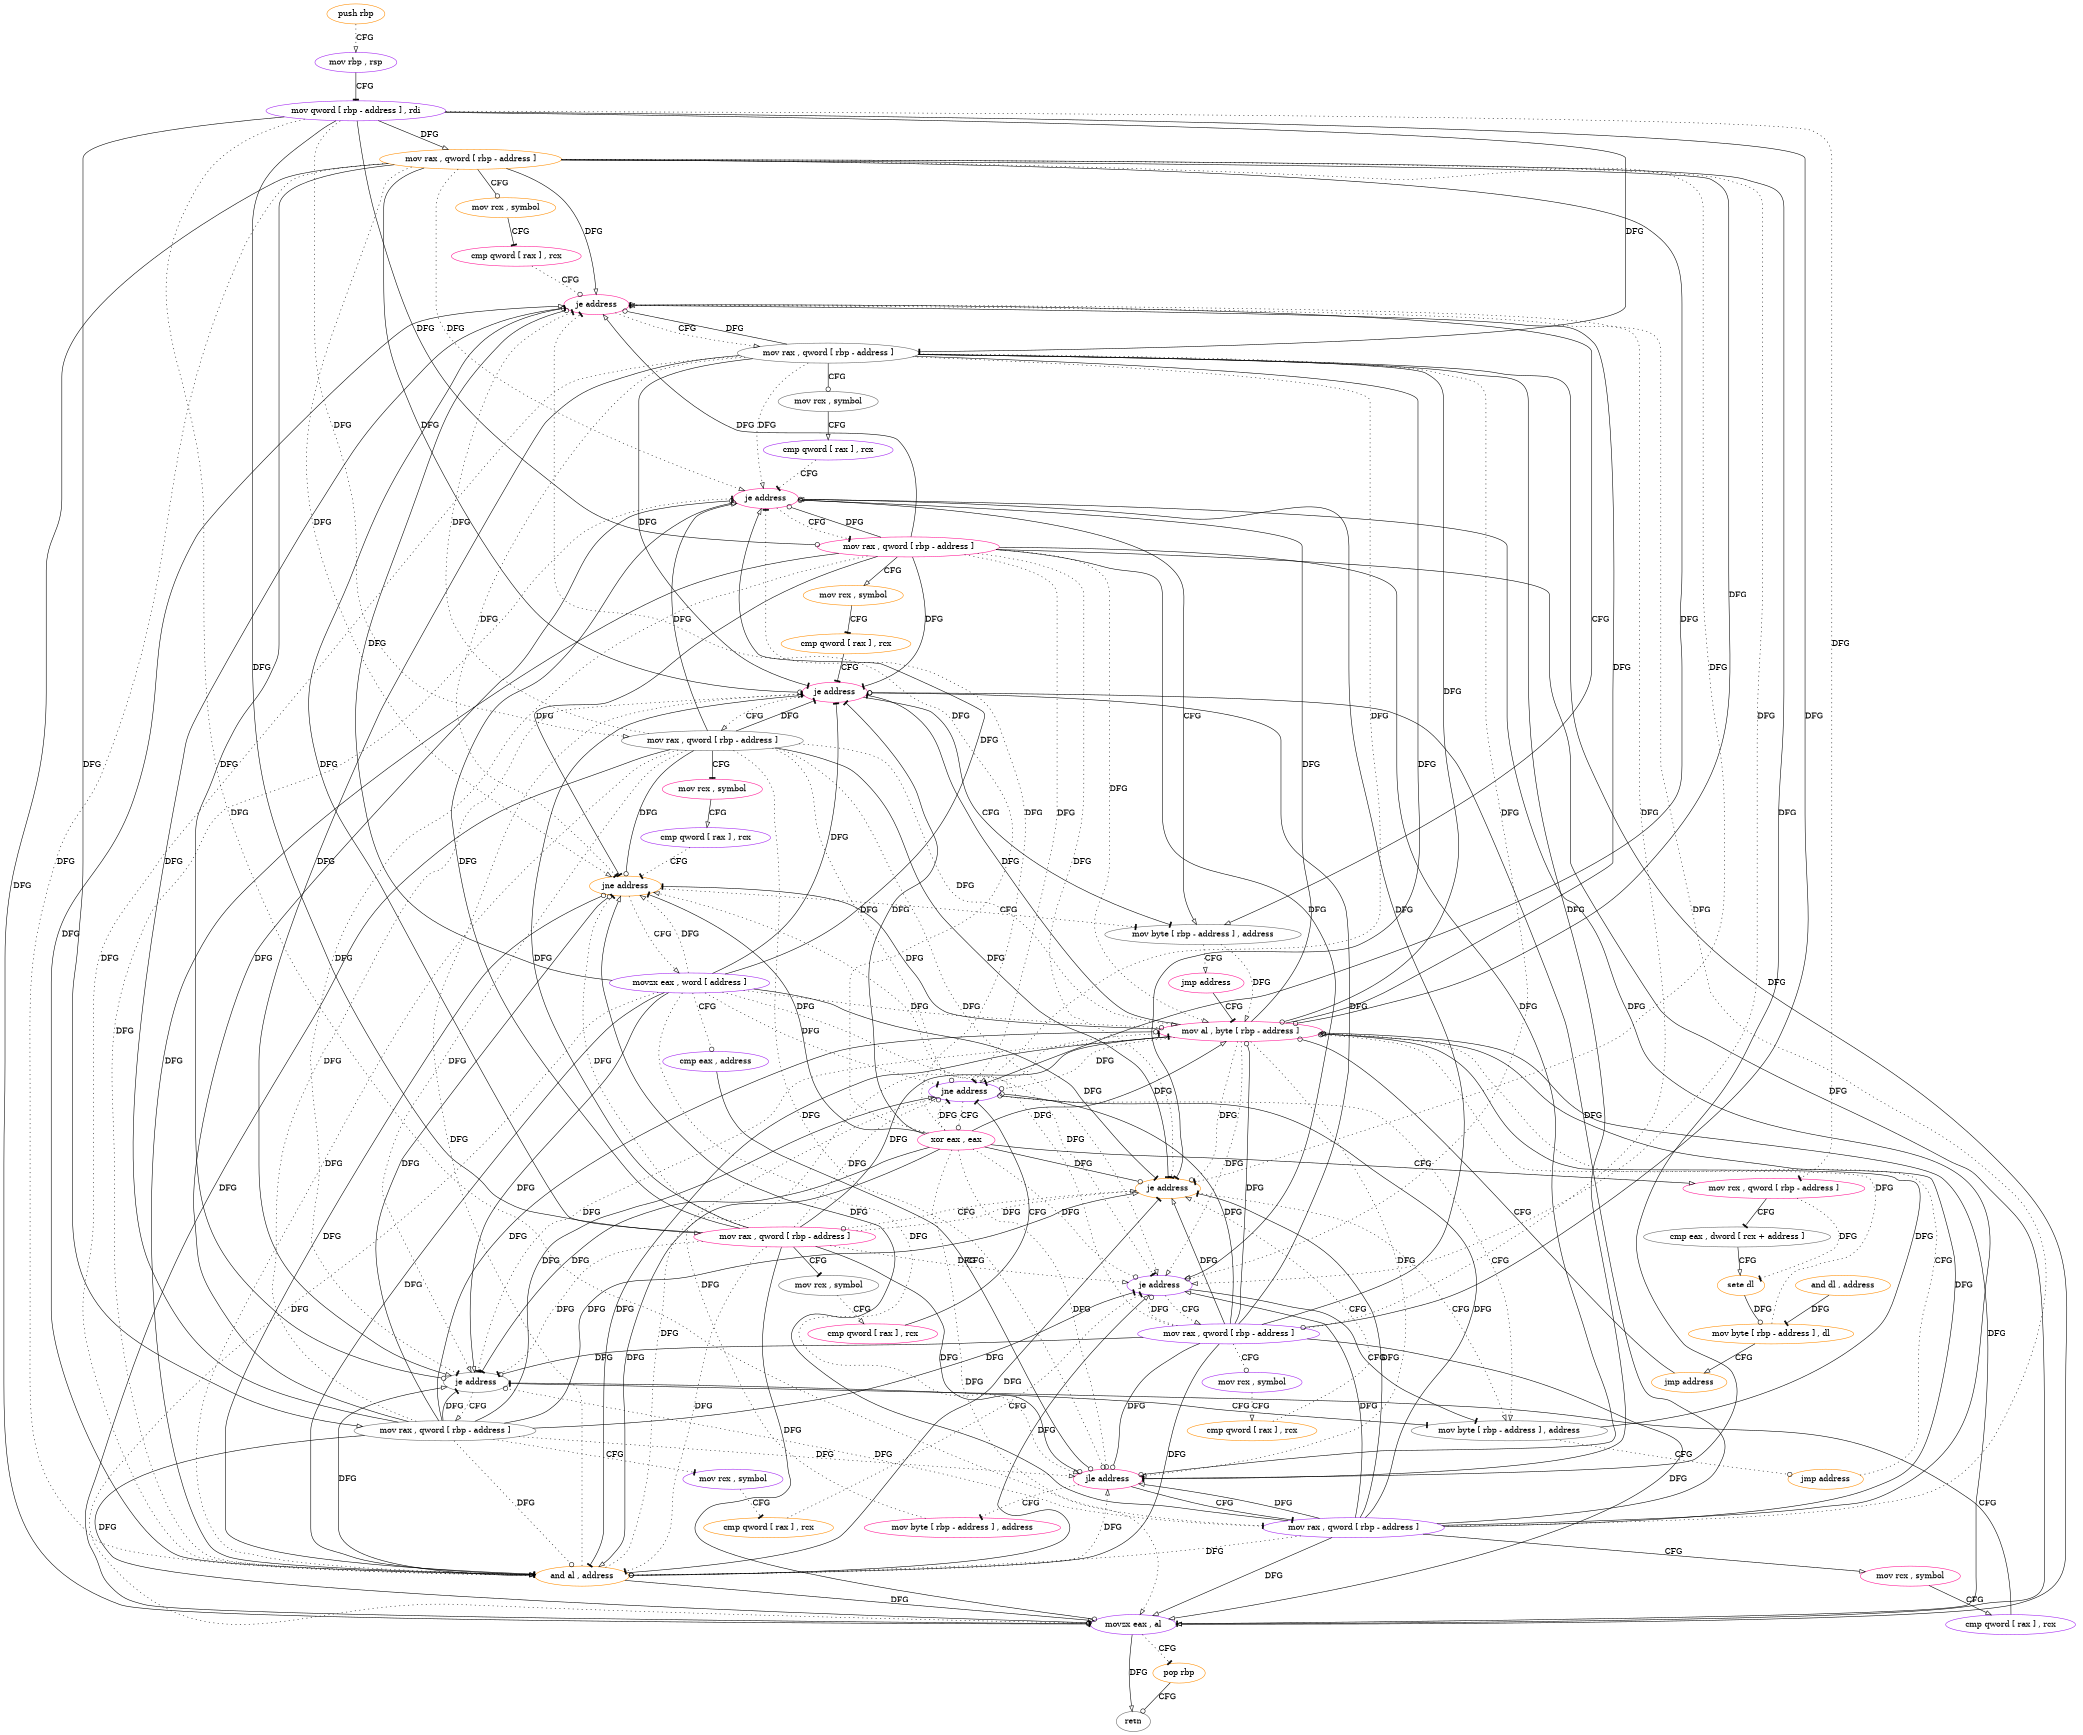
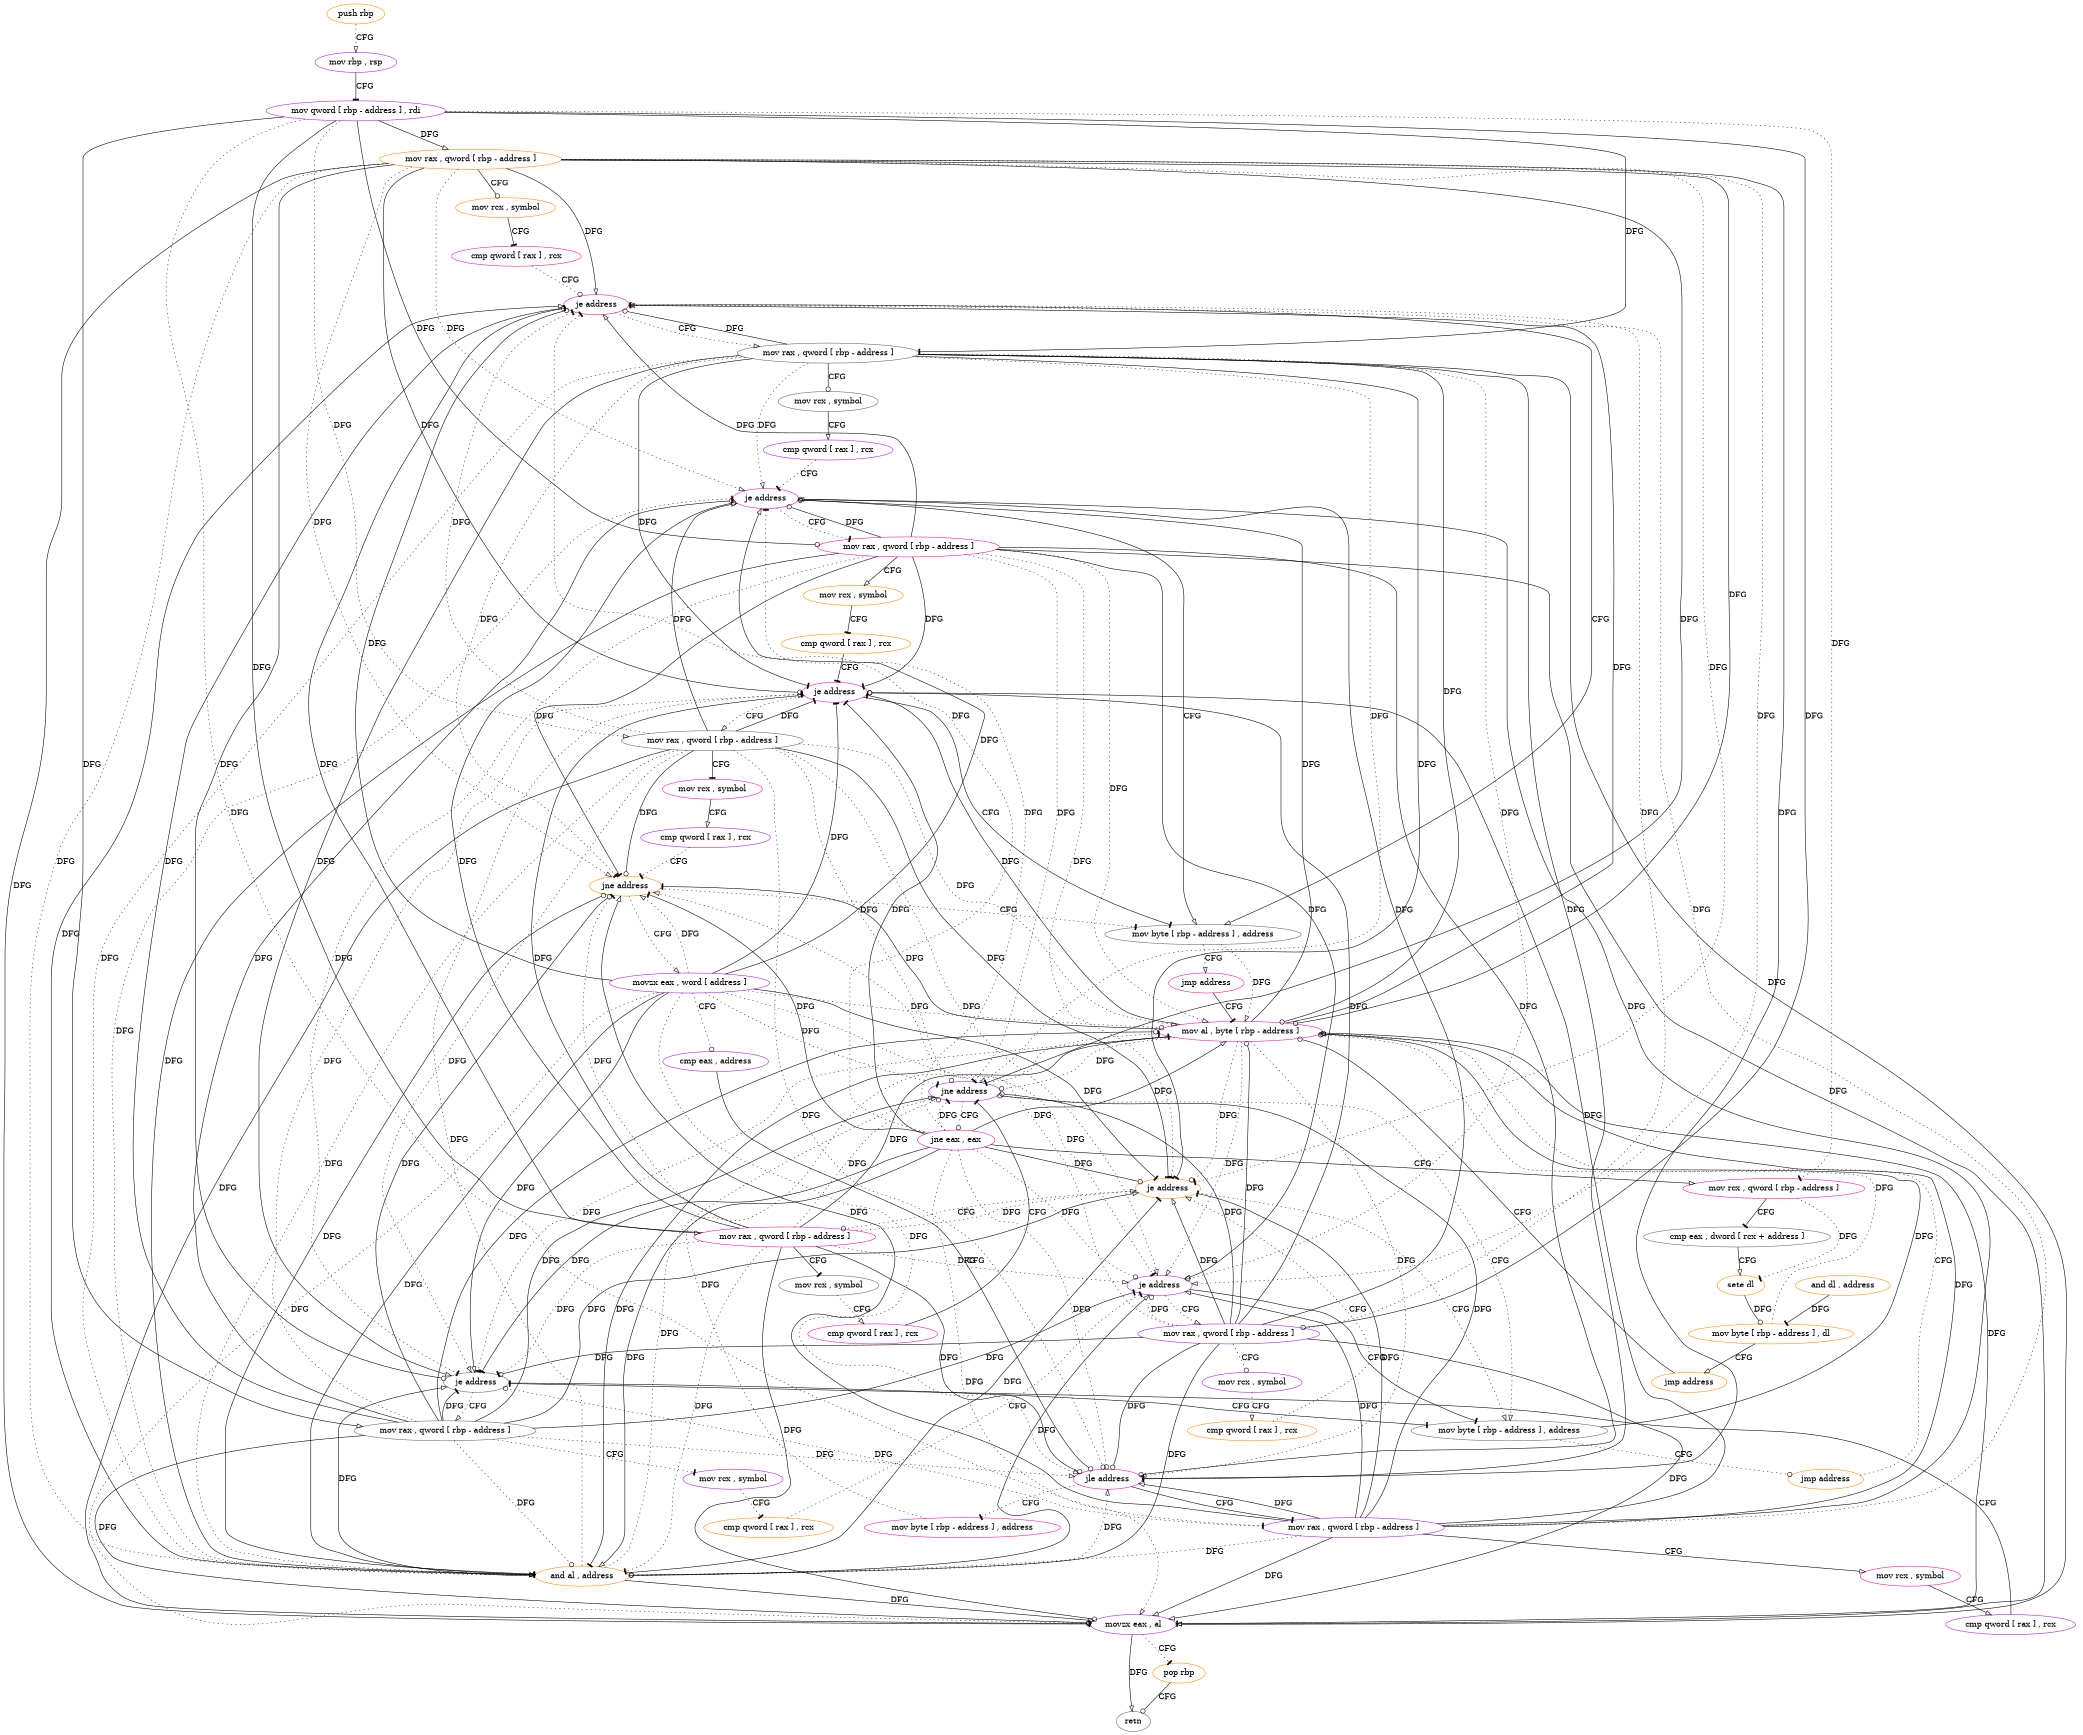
node "xor eax , eax": label "xor eax , eax" -> "jne eax , eax"
